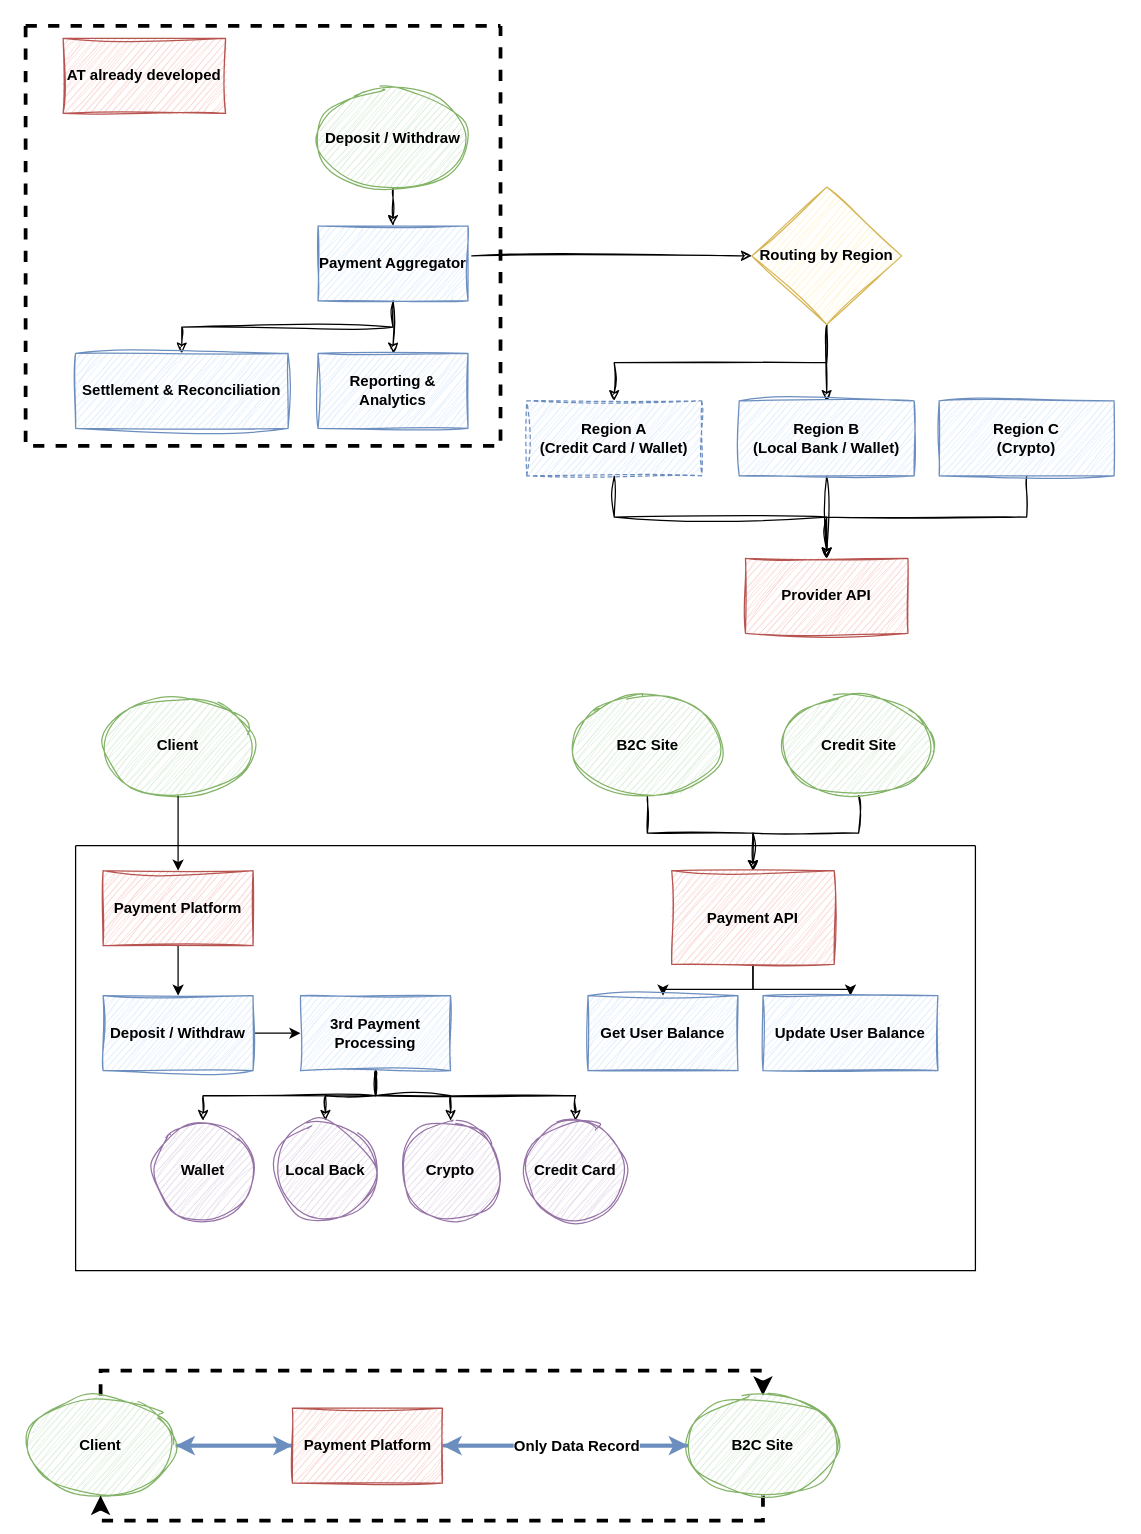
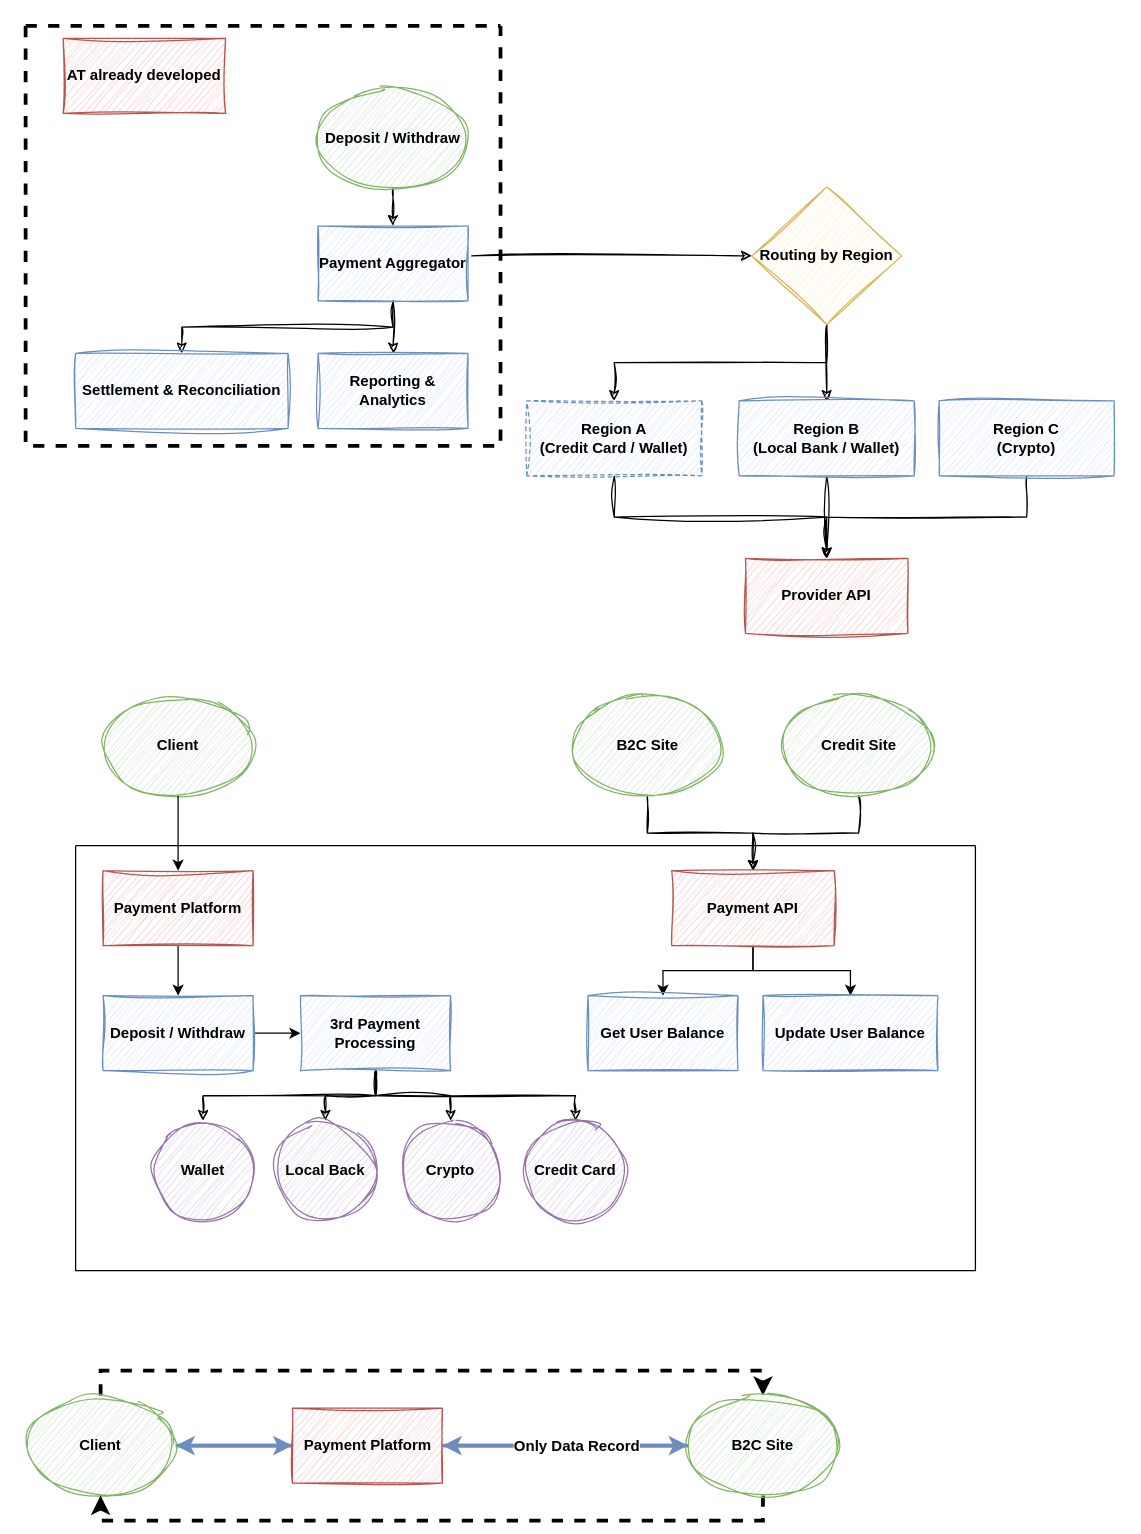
node "Payment API": size 163x94 -> 163x75
